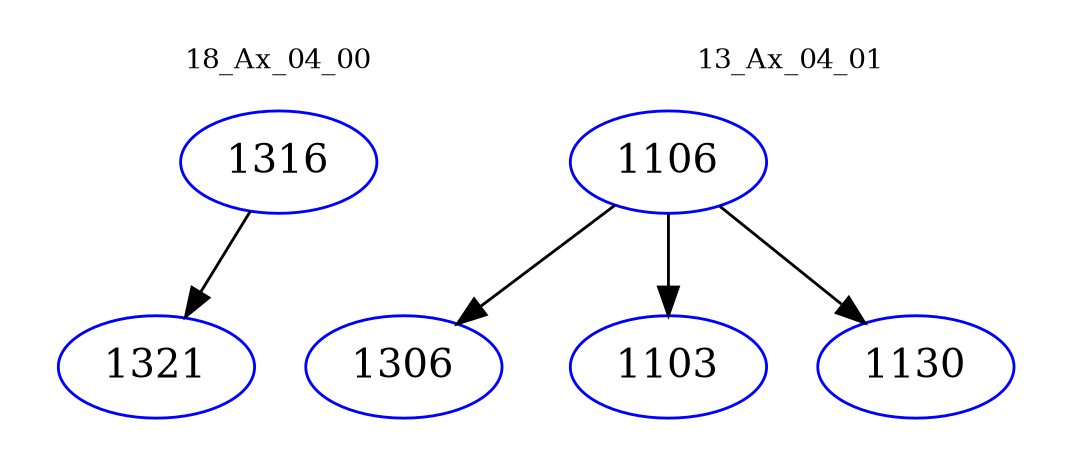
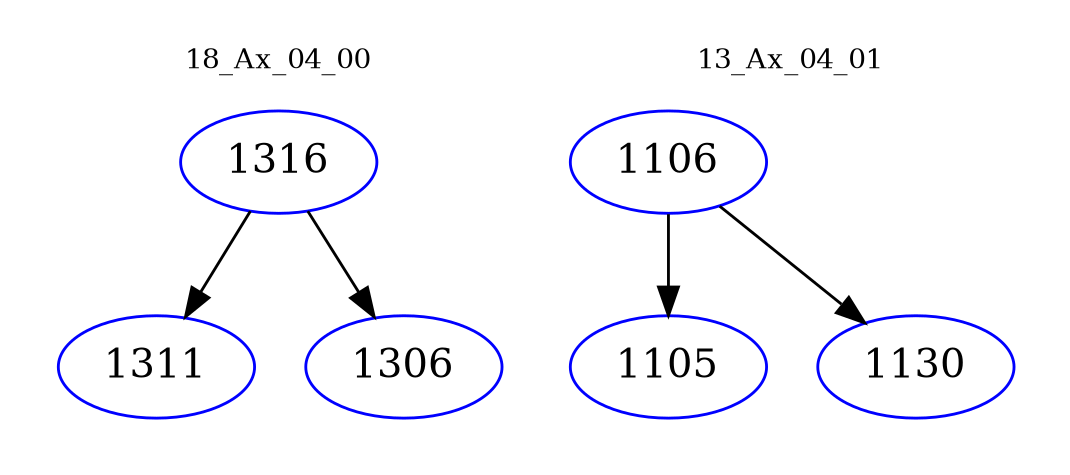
edge "1106" -> "1306": now "1316" -> "1306"
node "1321": label "1321" -> "1311"
node "1103": label "1103" -> "1105"
